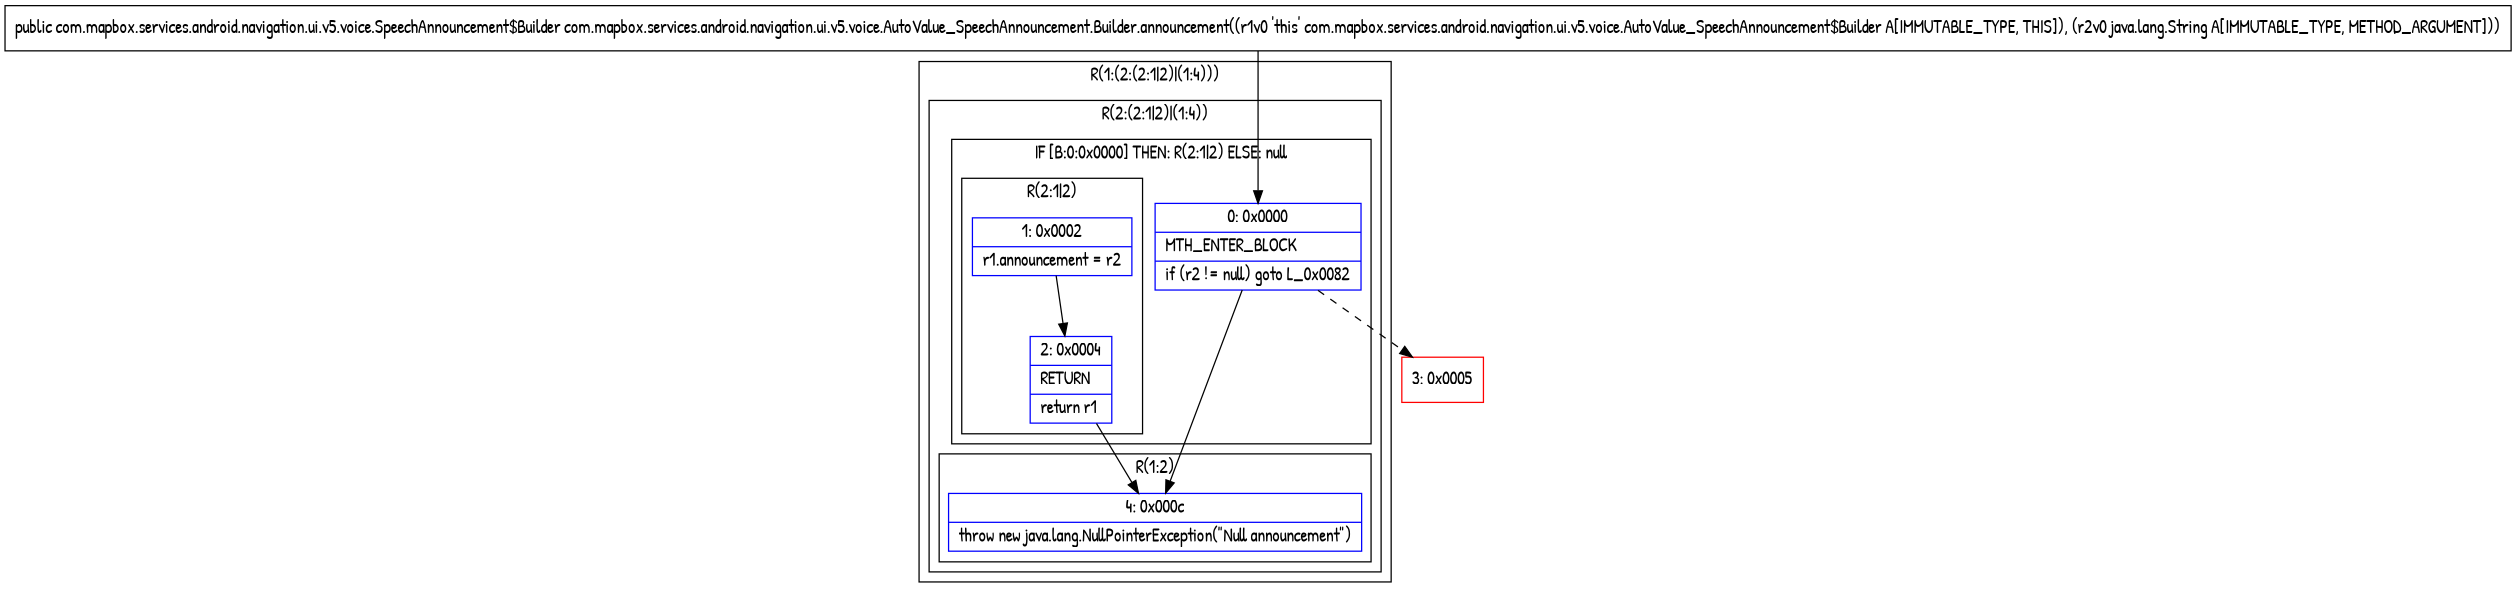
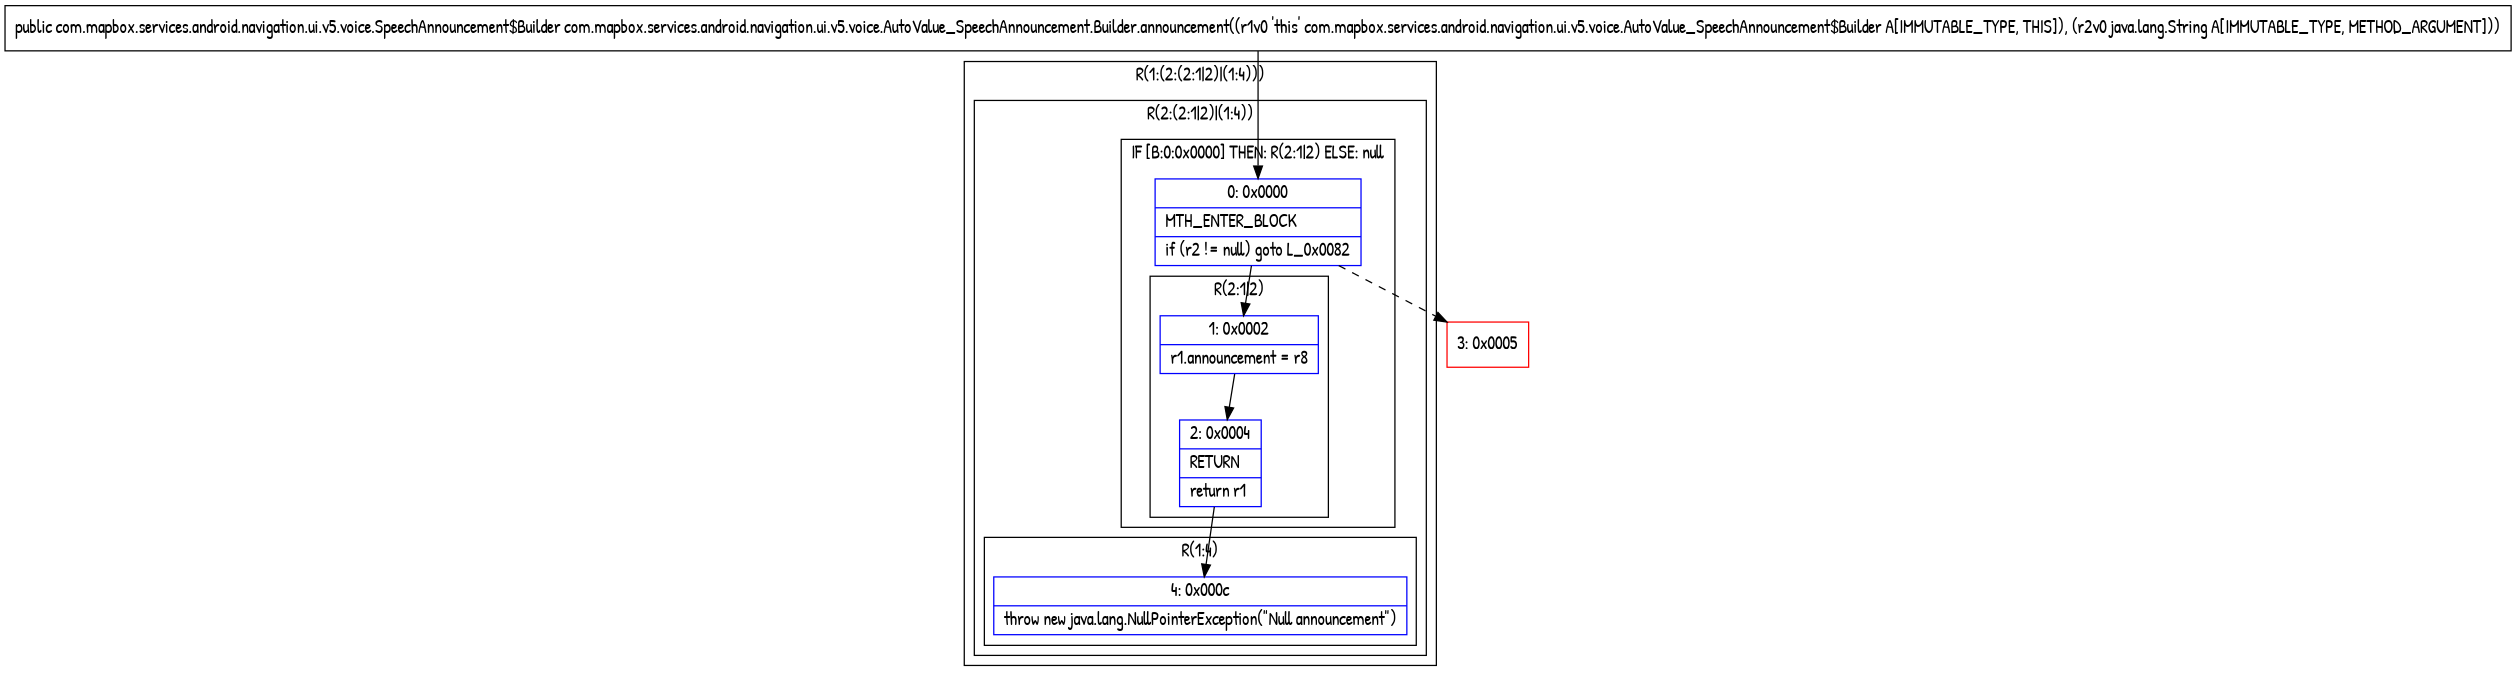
node "1: 0x0002": text "r1.announcement = r2" -> "r1.announcement = r8"
edge "0: 0x0000" -> "4: 0x000c": now "0: 0x0000" -> "1: 0x0002"
cluster "R(1:2)": label "R(1:2)" -> "R(1:4)"
